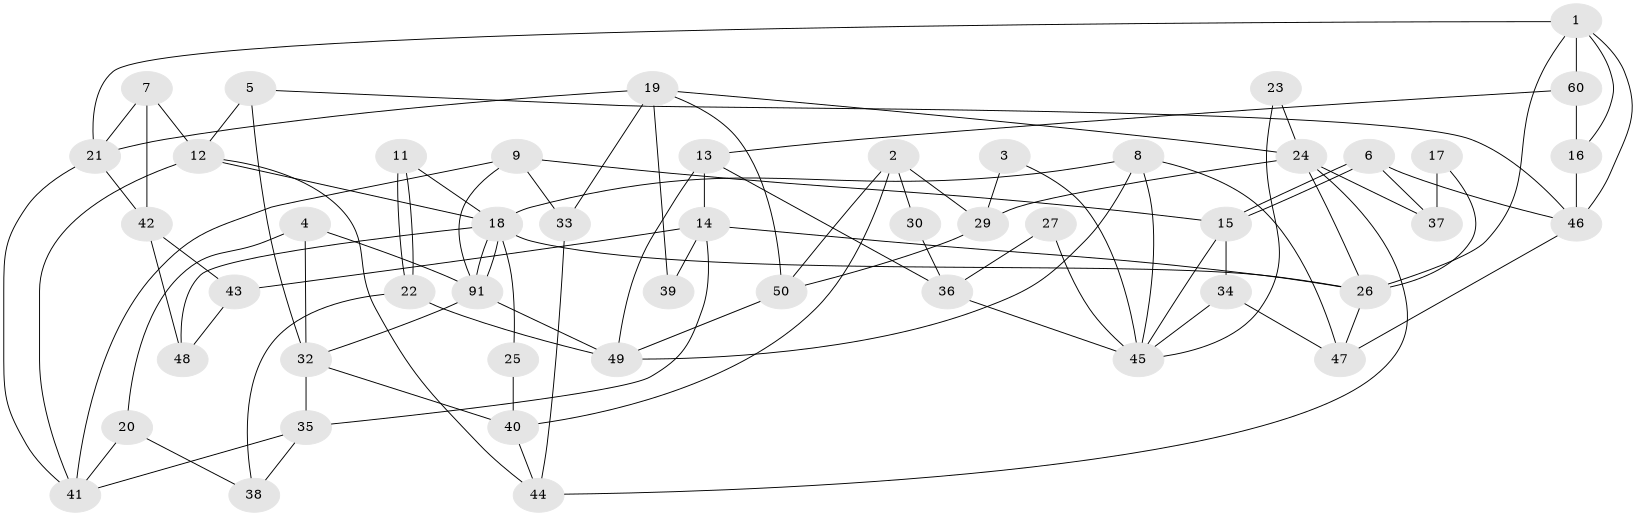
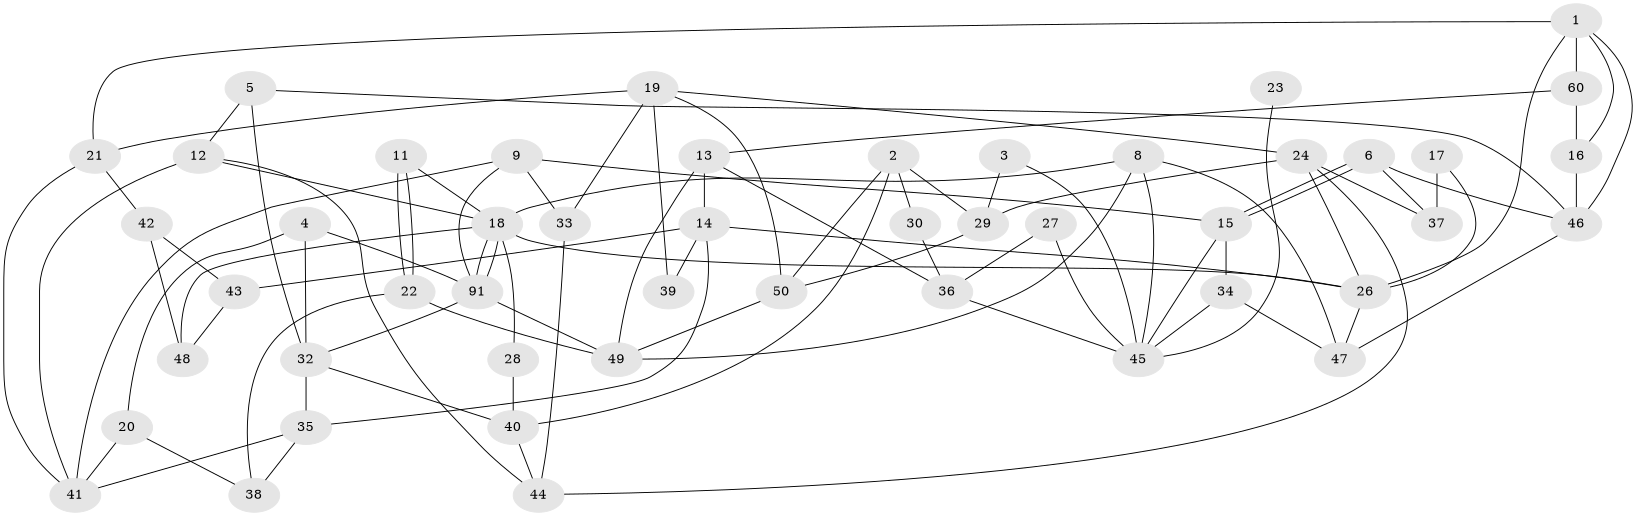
node "7": removed
edge "23" -- "24": removed
node "25": label "25" -> "28"
